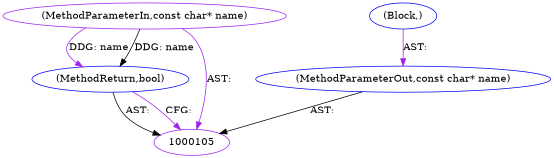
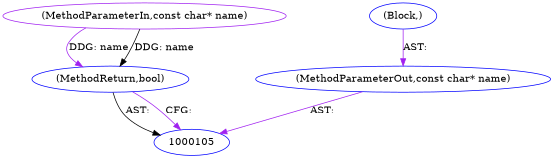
edge "(MethodParameterIn,const char* name)" -> "1000105": removed, label "AST:"
edge "(MethodParameterOut,const char* name)" -> "1000105": color black -> purple
node "1000105": color purple -> blue
